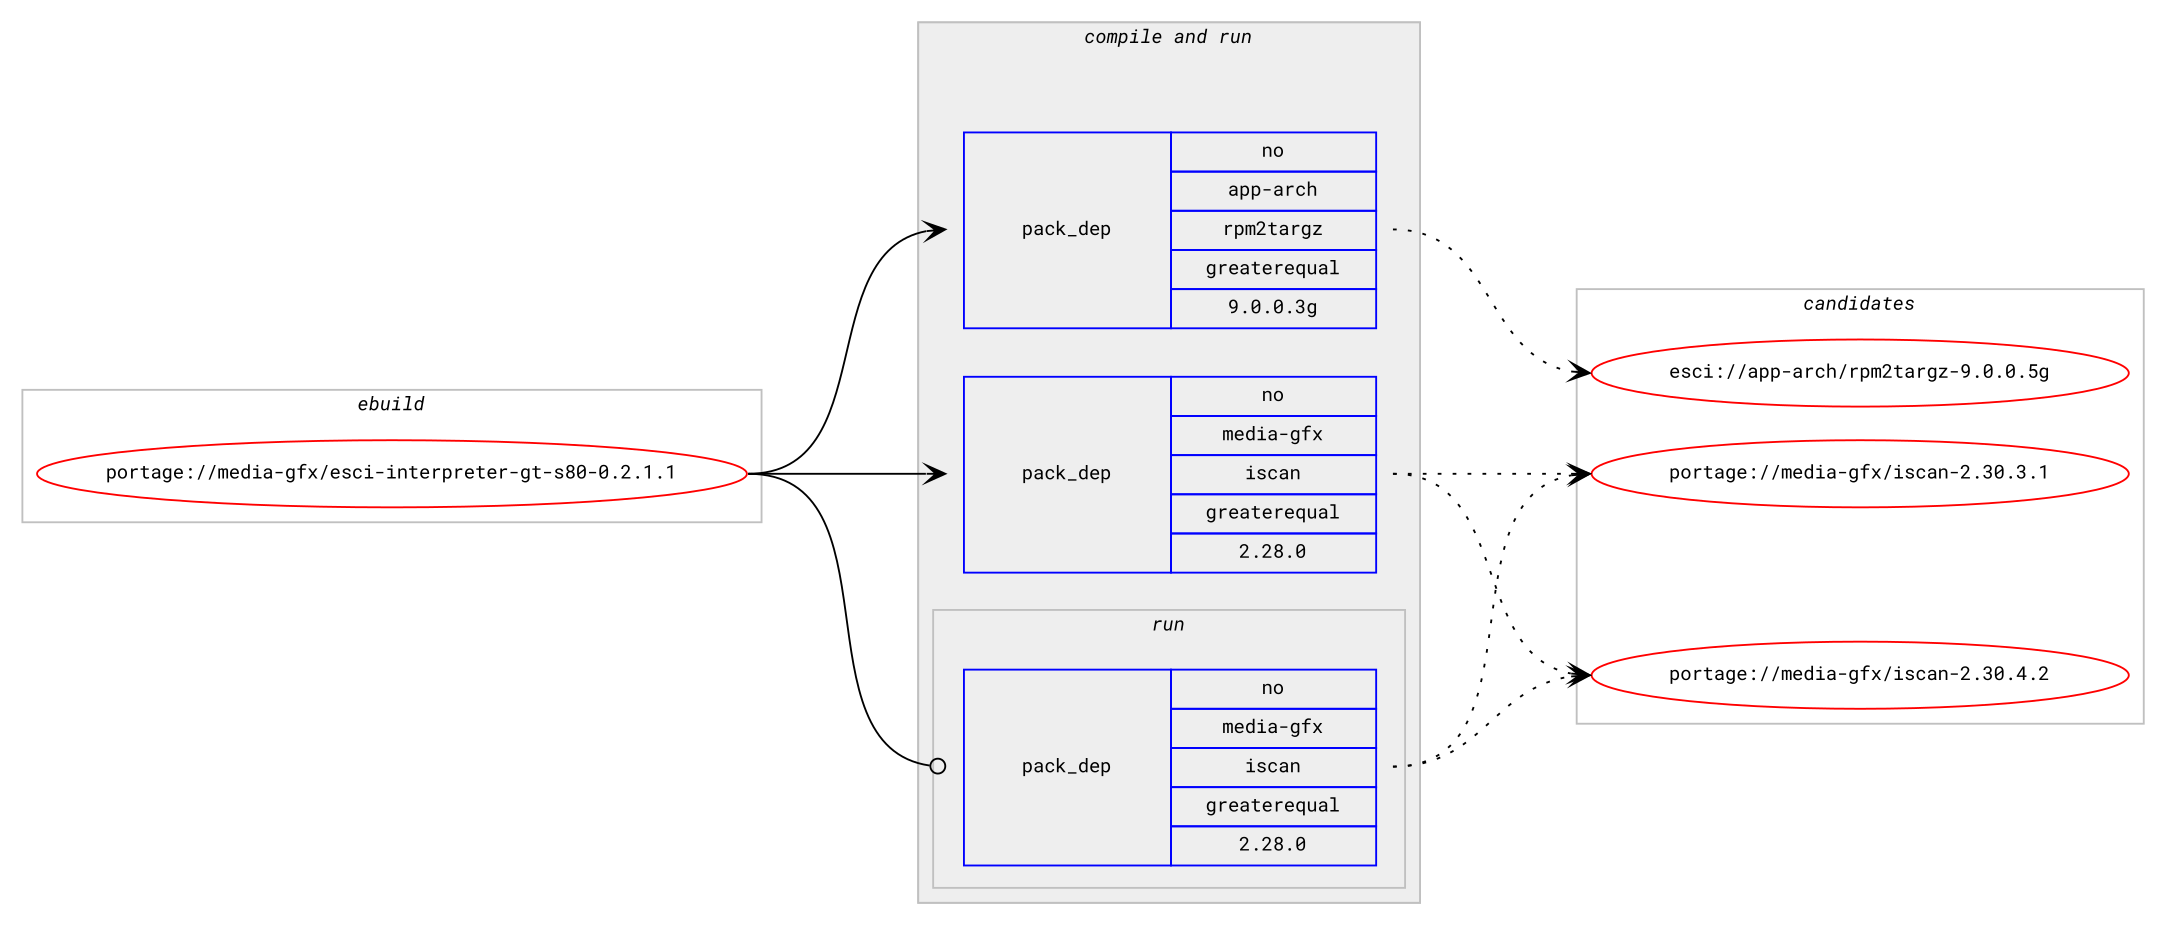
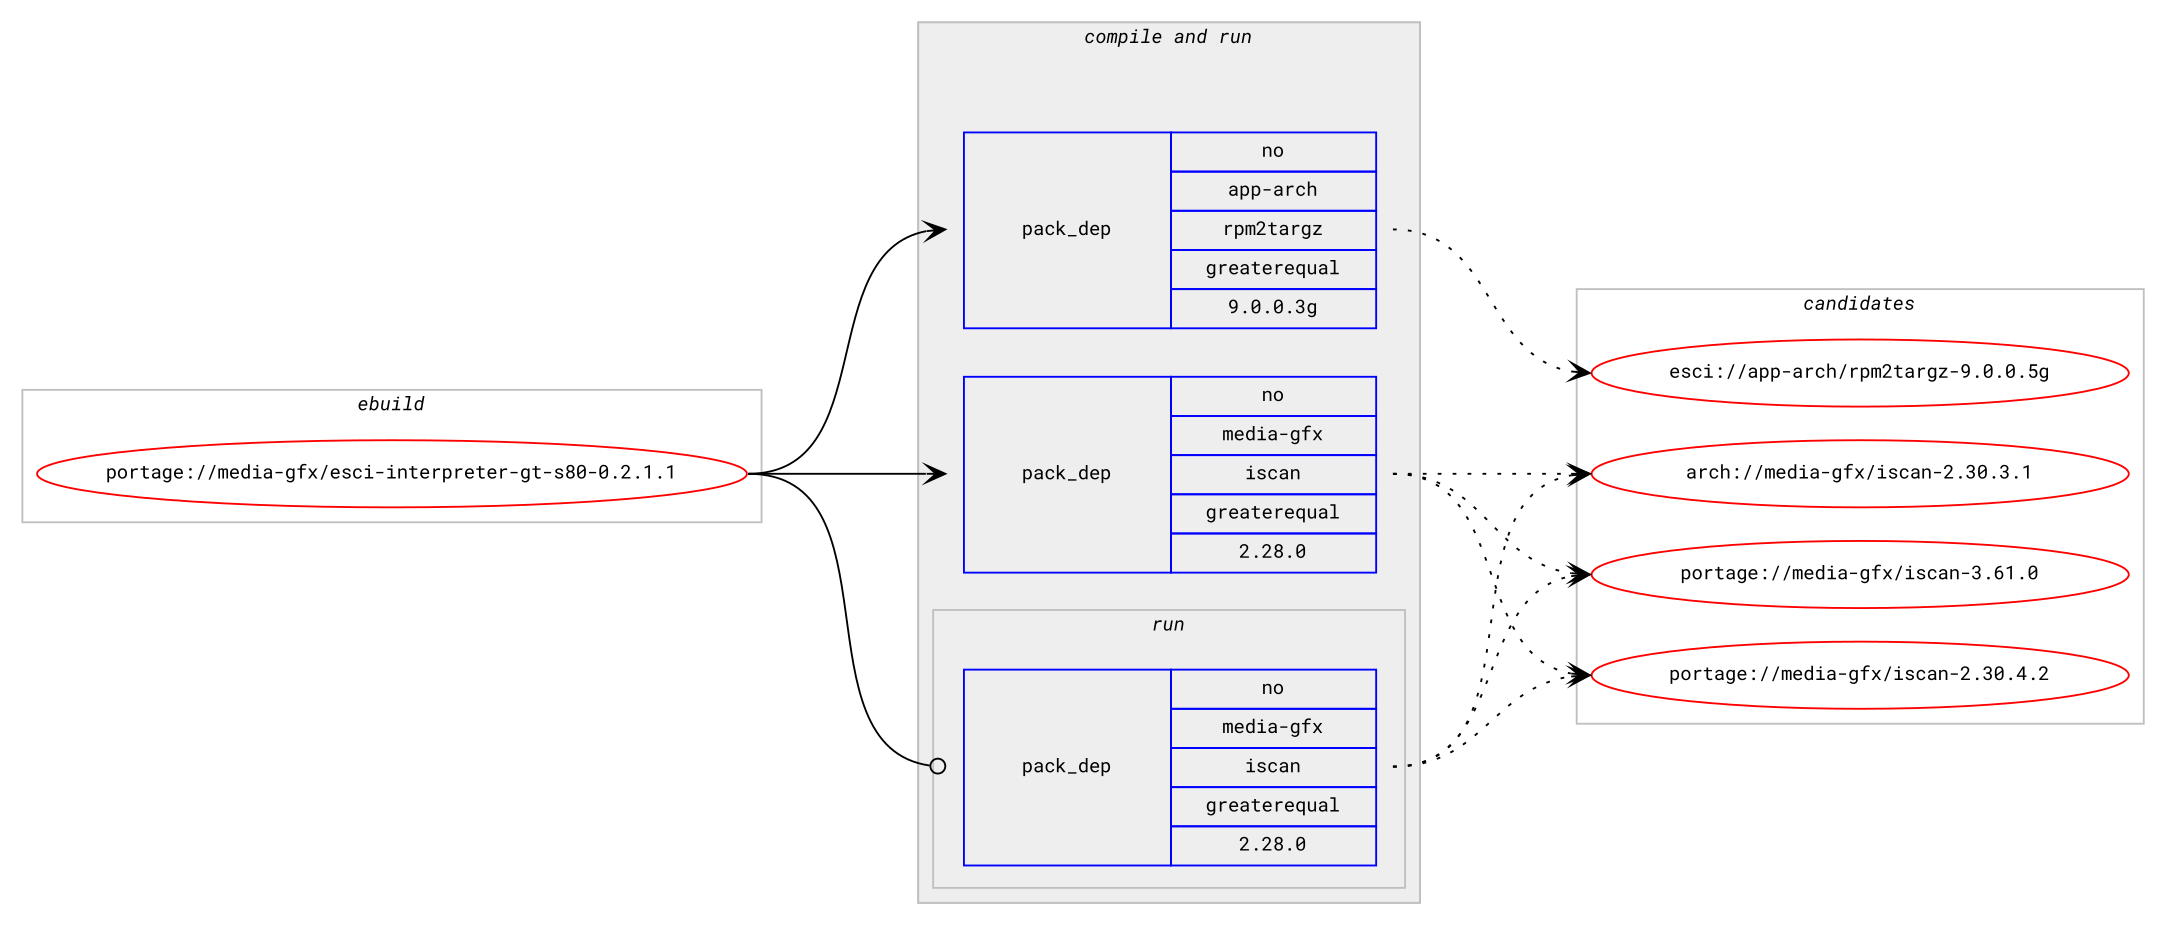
node "portage://media-gfx/iscan-2.30.3.1": label "portage://media-gfx/iscan-2.30.3.1" -> "arch://media-gfx/iscan-2.30.3.1"
node "portage://media-gfx/iscan-3.61.0": added
